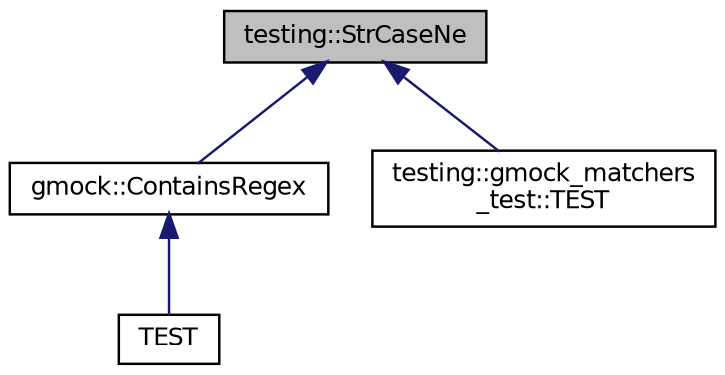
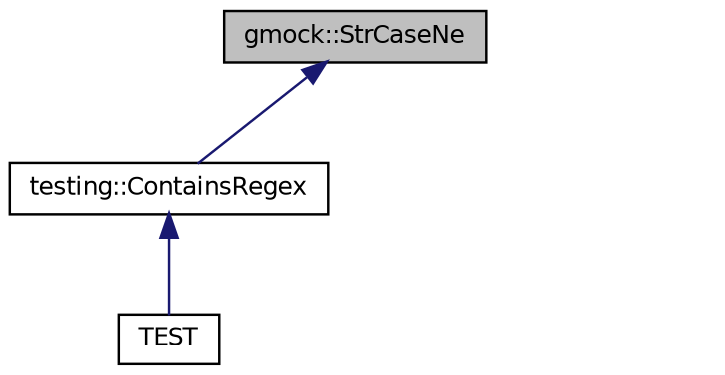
node "testing::StrCaseNe": label "testing::StrCaseNe" -> "gmock::StrCaseNe"
node "gmock::ContainsRegex": label "gmock::ContainsRegex" -> "testing::ContainsRegex"
node "testing::gmock_matchers _test::TEST": removed
